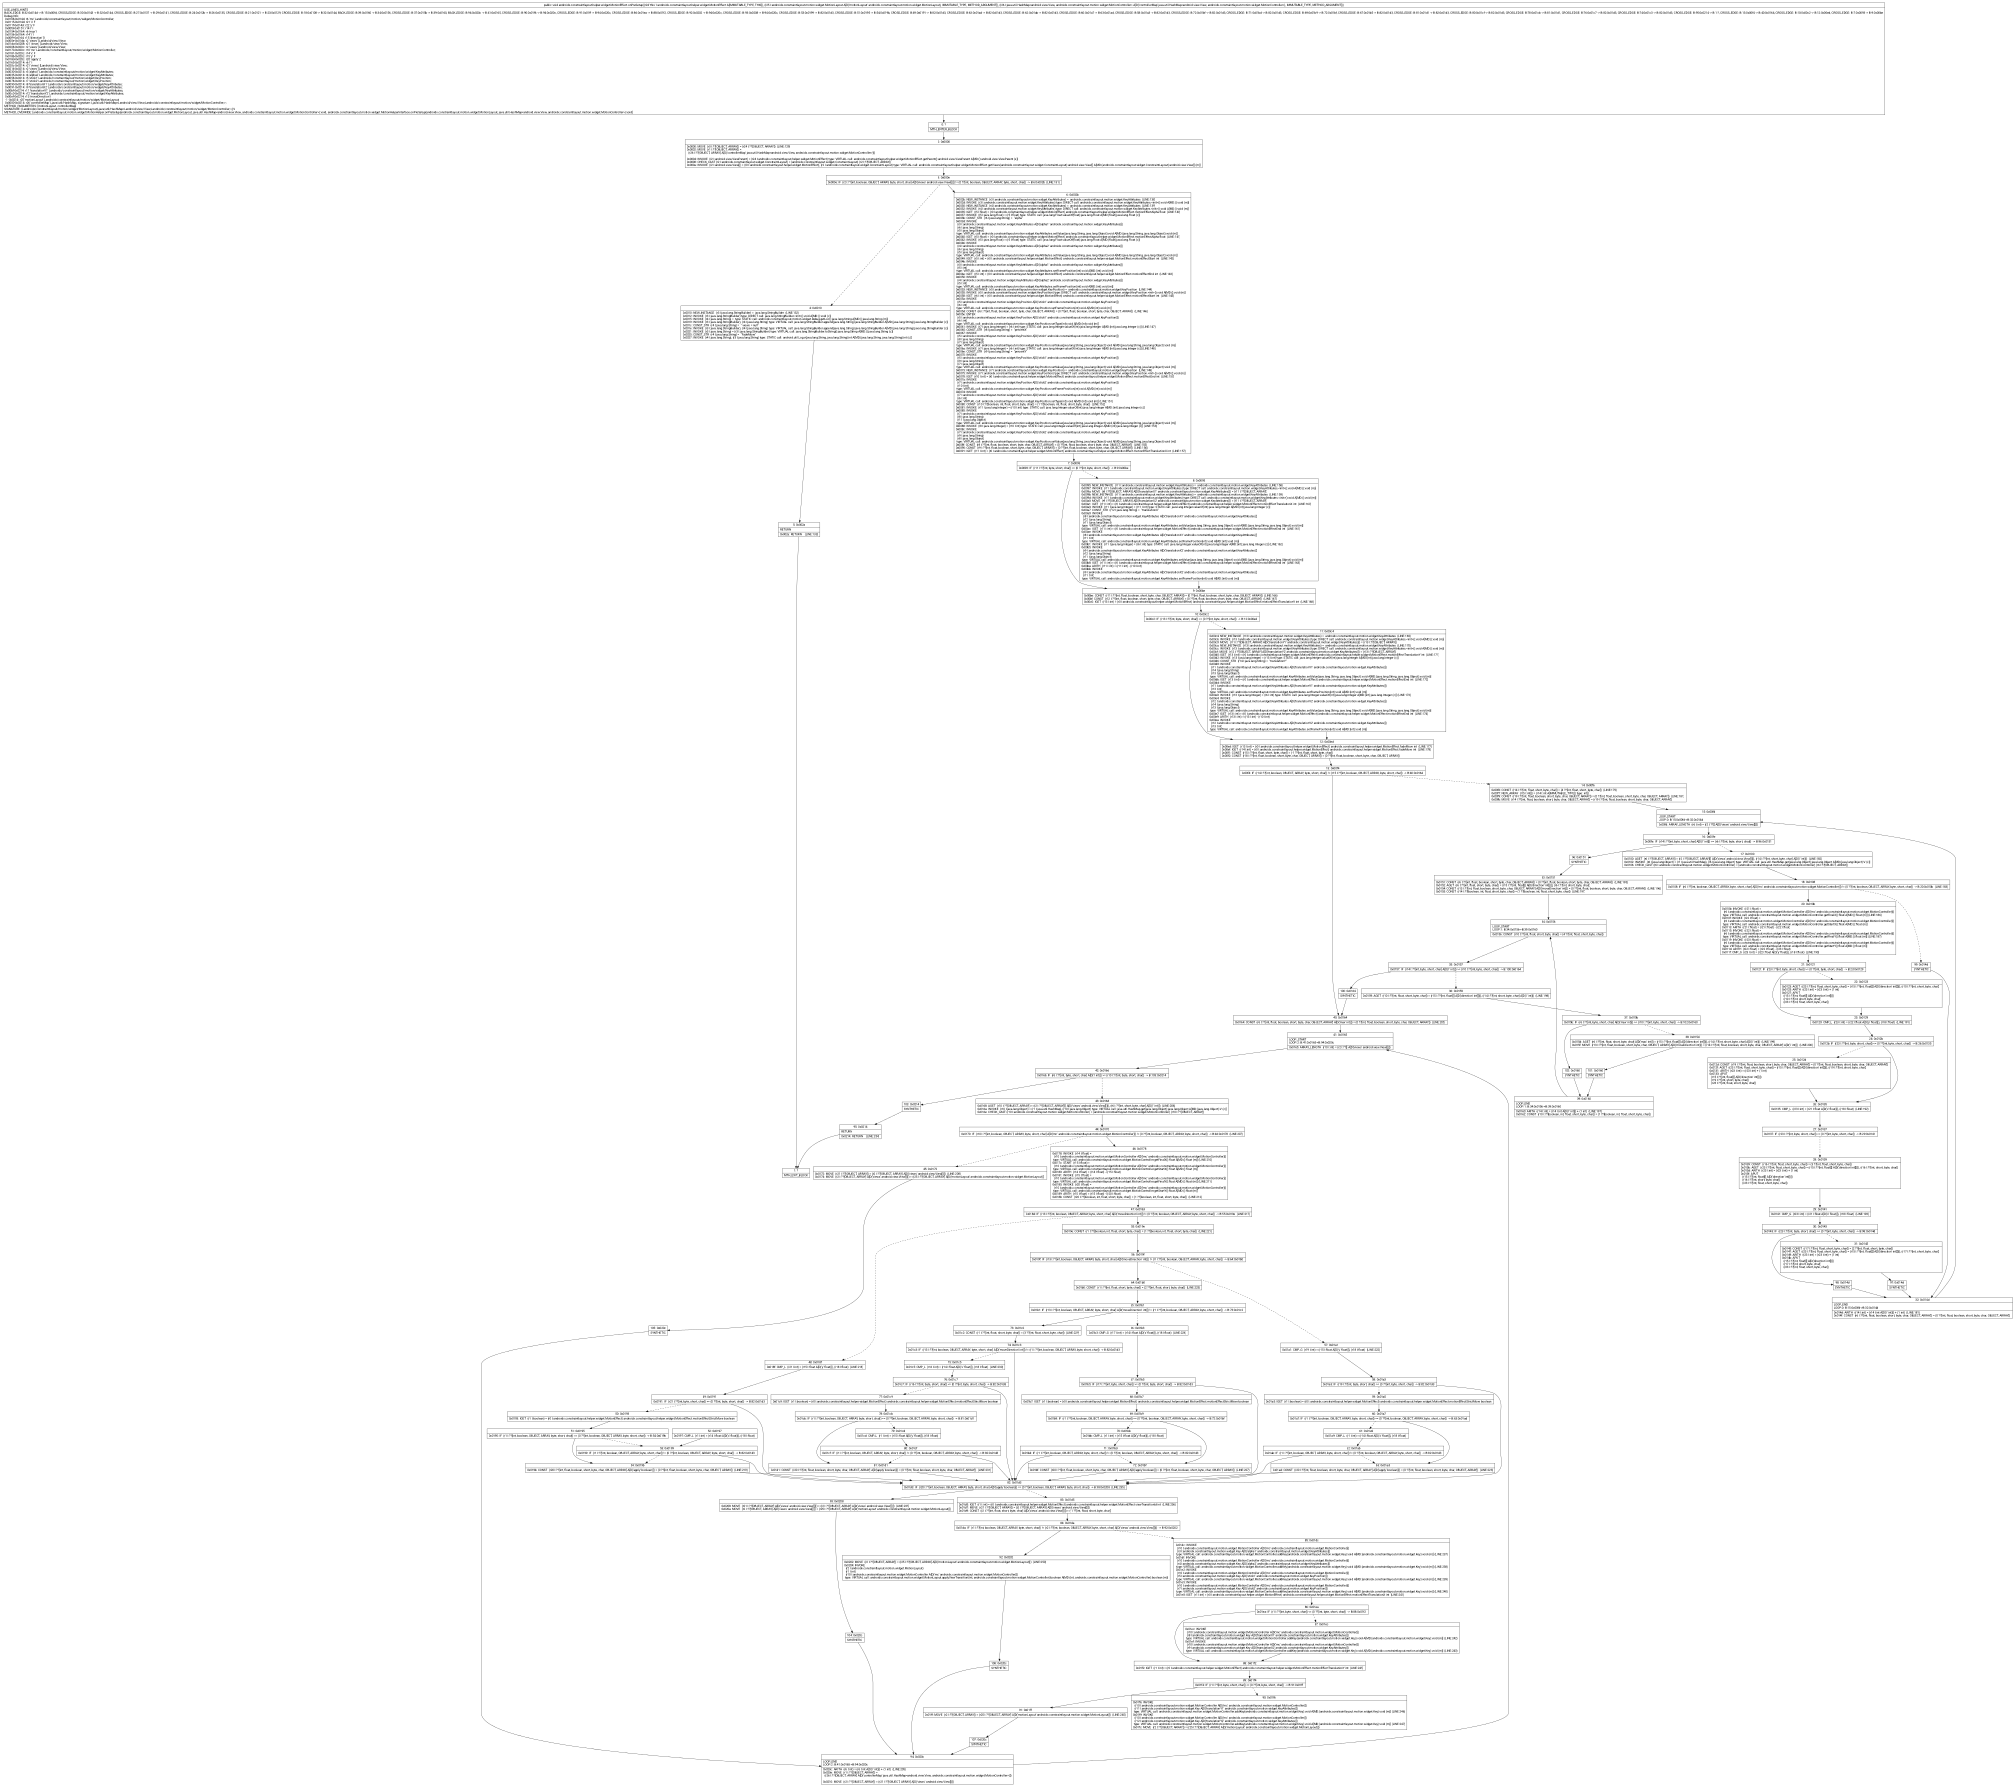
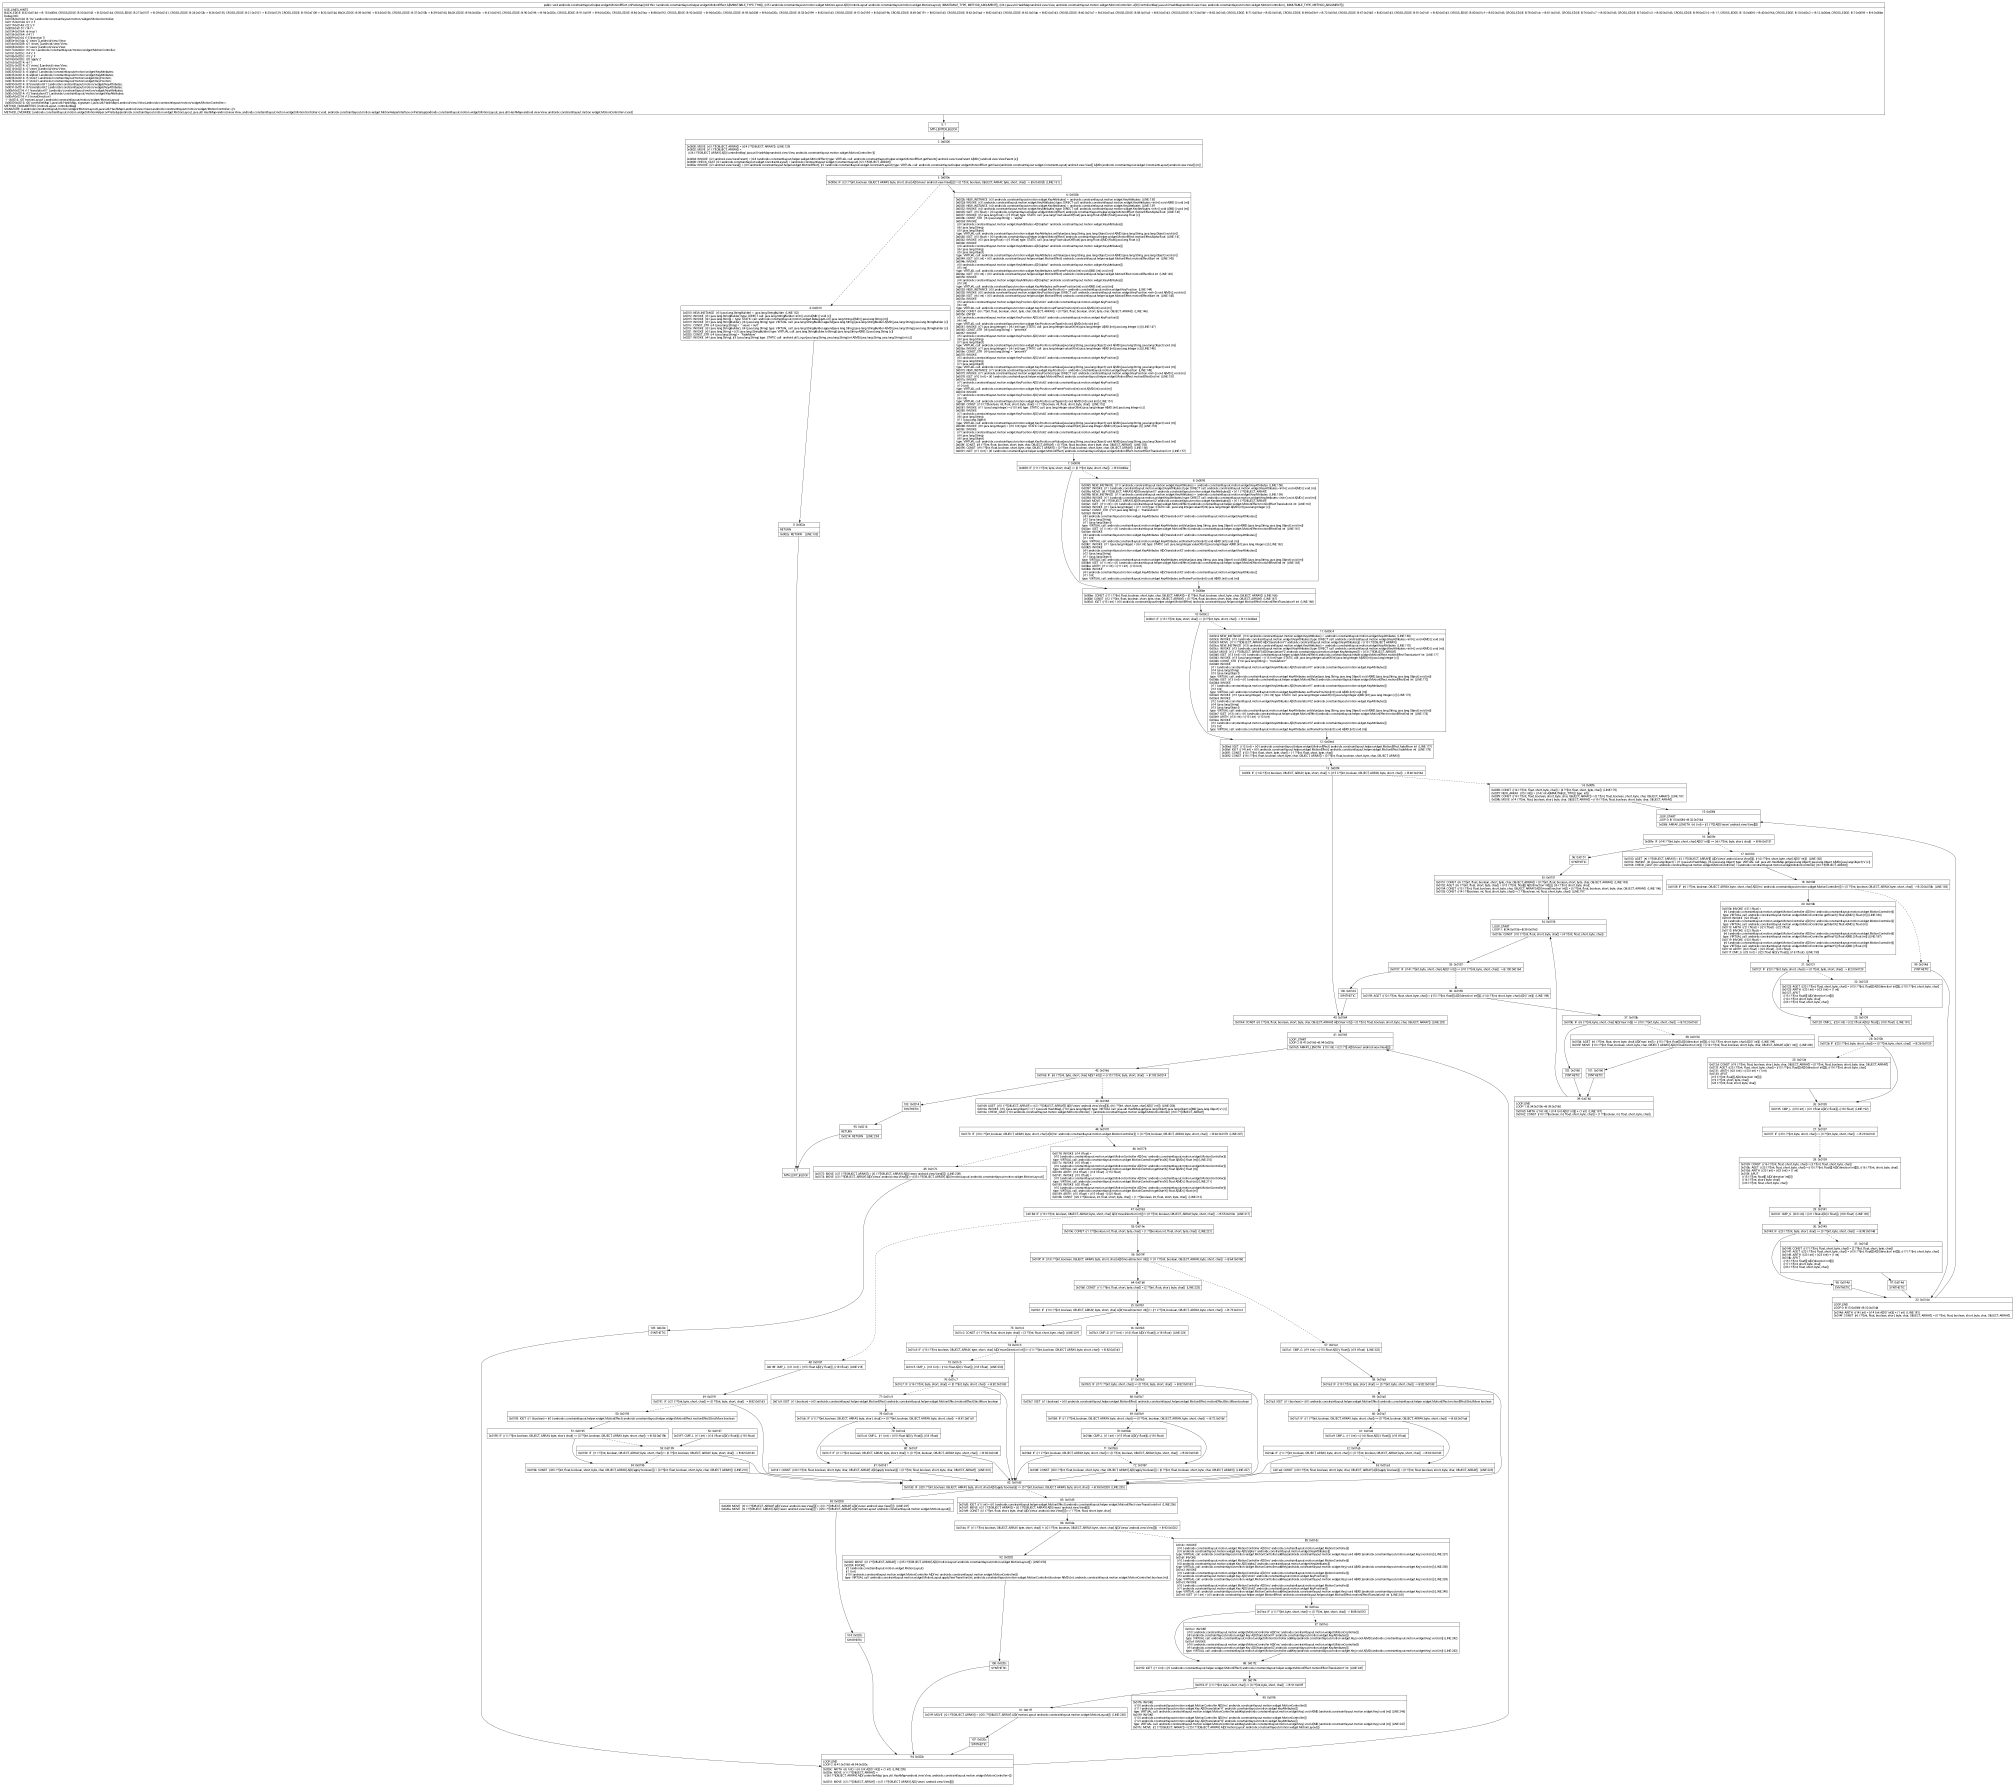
node "46: 0x0178": text "0x017c: START  (r15 I:float) =" -> "0x017c: INVOKE  (r15 I:float) ="
